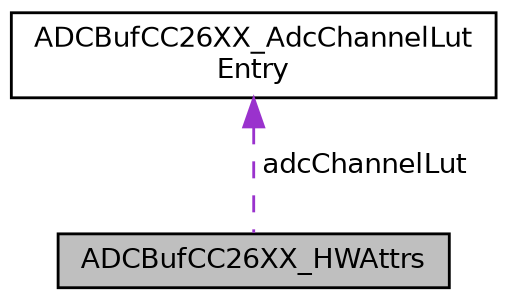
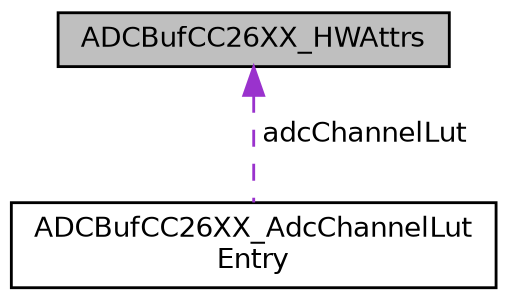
edge "ADCBufCC26XX_HWAttrs" -> "ADCBufCC26XX_AdcChannelLut Entry": reversed
